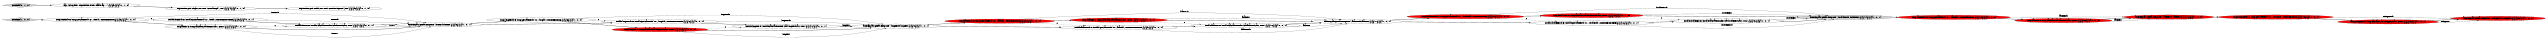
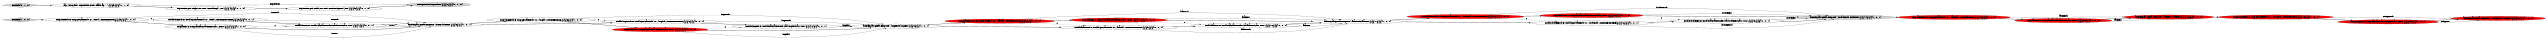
node "testExpressions(expressions)@@@6@@@['0', '1', '0']": added
